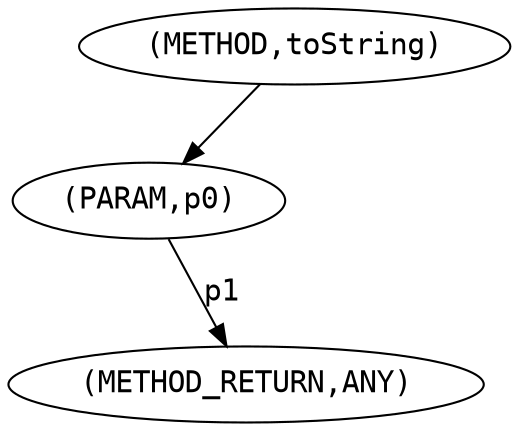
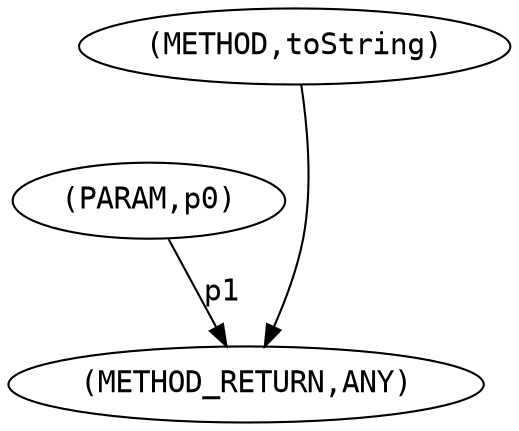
edge "(METHOD,toString)" -> "(PARAM,p0)": now "(METHOD,toString)" -> "(METHOD_RETURN,ANY)"
